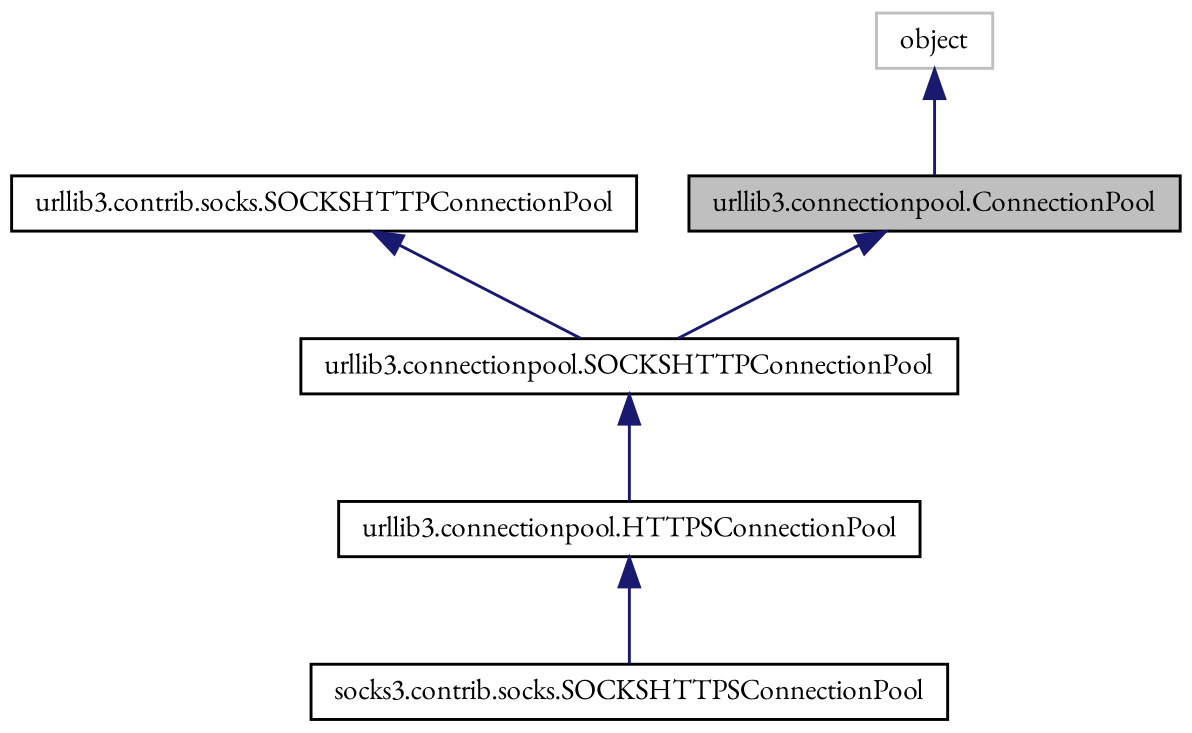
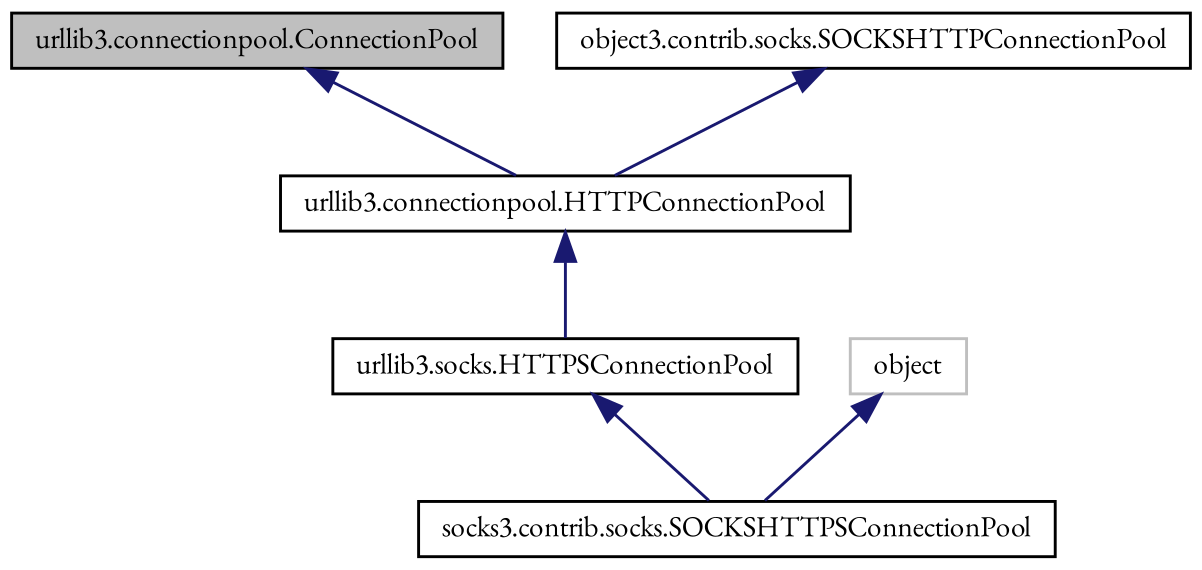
edge "urllib3.connectionpool.ConnectionPool" -> "object": now "socks3.contrib.socks.SOCKSHTTPSConnectionPool" -> "object"
node "urllib3.contrib.socks.SOCKSHTTPConnectionPool": label "urllib3.contrib.socks.SOCKSHTTPConnectionPool" -> "object3.contrib.socks.SOCKSHTTPConnectionPool"
node "urllib3.connectionpool.SOCKSHTTPConnectionPool": label "urllib3.connectionpool.SOCKSHTTPConnectionPool" -> "urllib3.connectionpool.HTTPConnectionPool"
node "urllib3.connectionpool.HTTPSConnectionPool": label "urllib3.connectionpool.HTTPSConnectionPool" -> "urllib3.socks.HTTPSConnectionPool"
